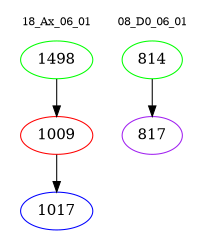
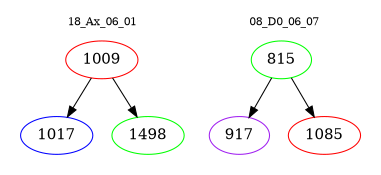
cluster "08_D0_06_01": label "08_D0_06_01" -> "08_D0_06_07"
node "814": label "814" -> "815"
edge "1498" -> "1009": reversed
node "817": label "817" -> "917"
node "1085": added
